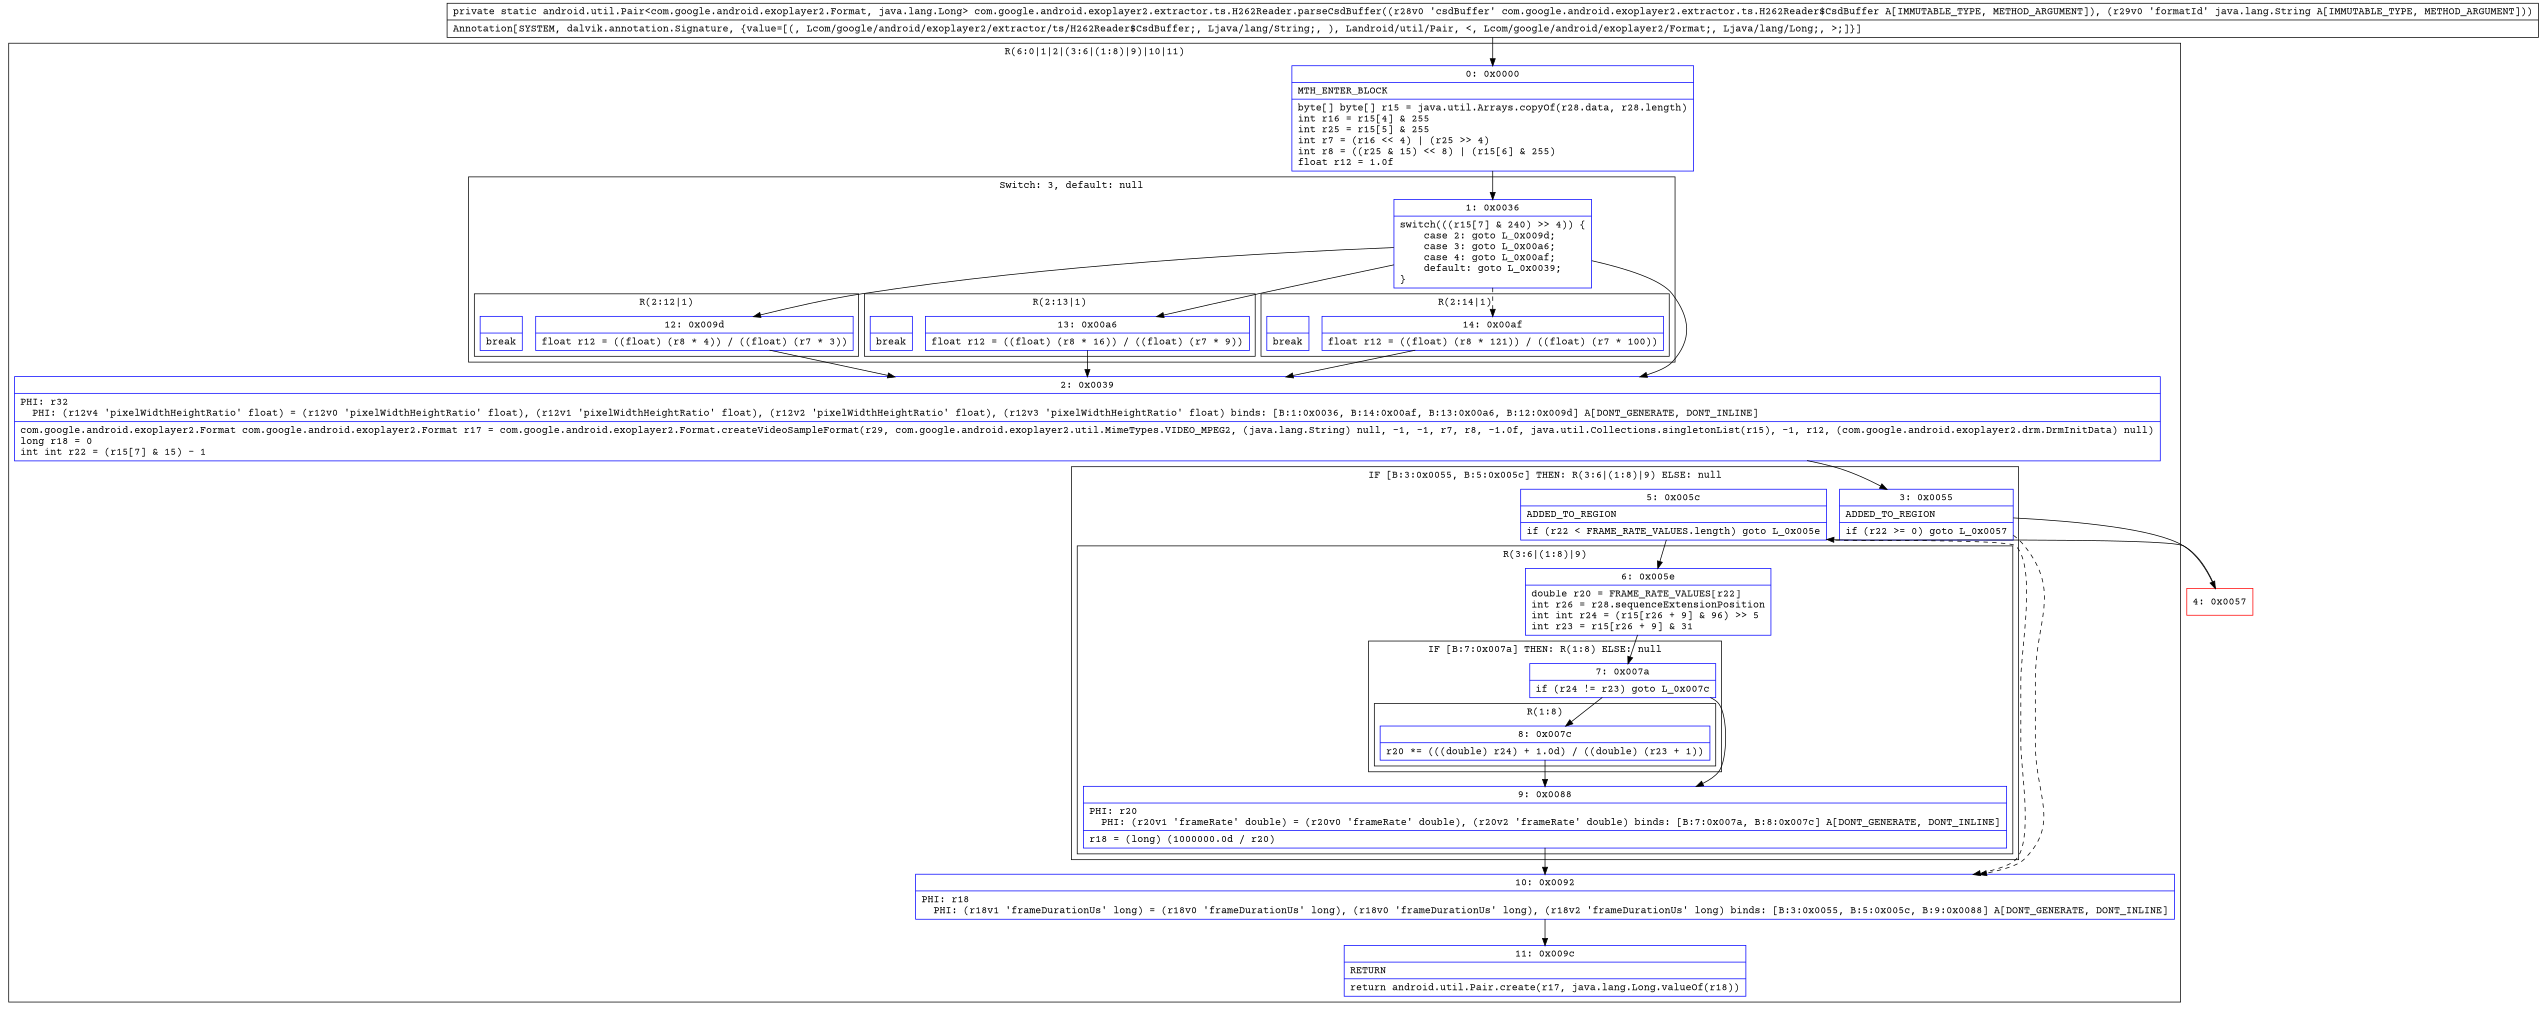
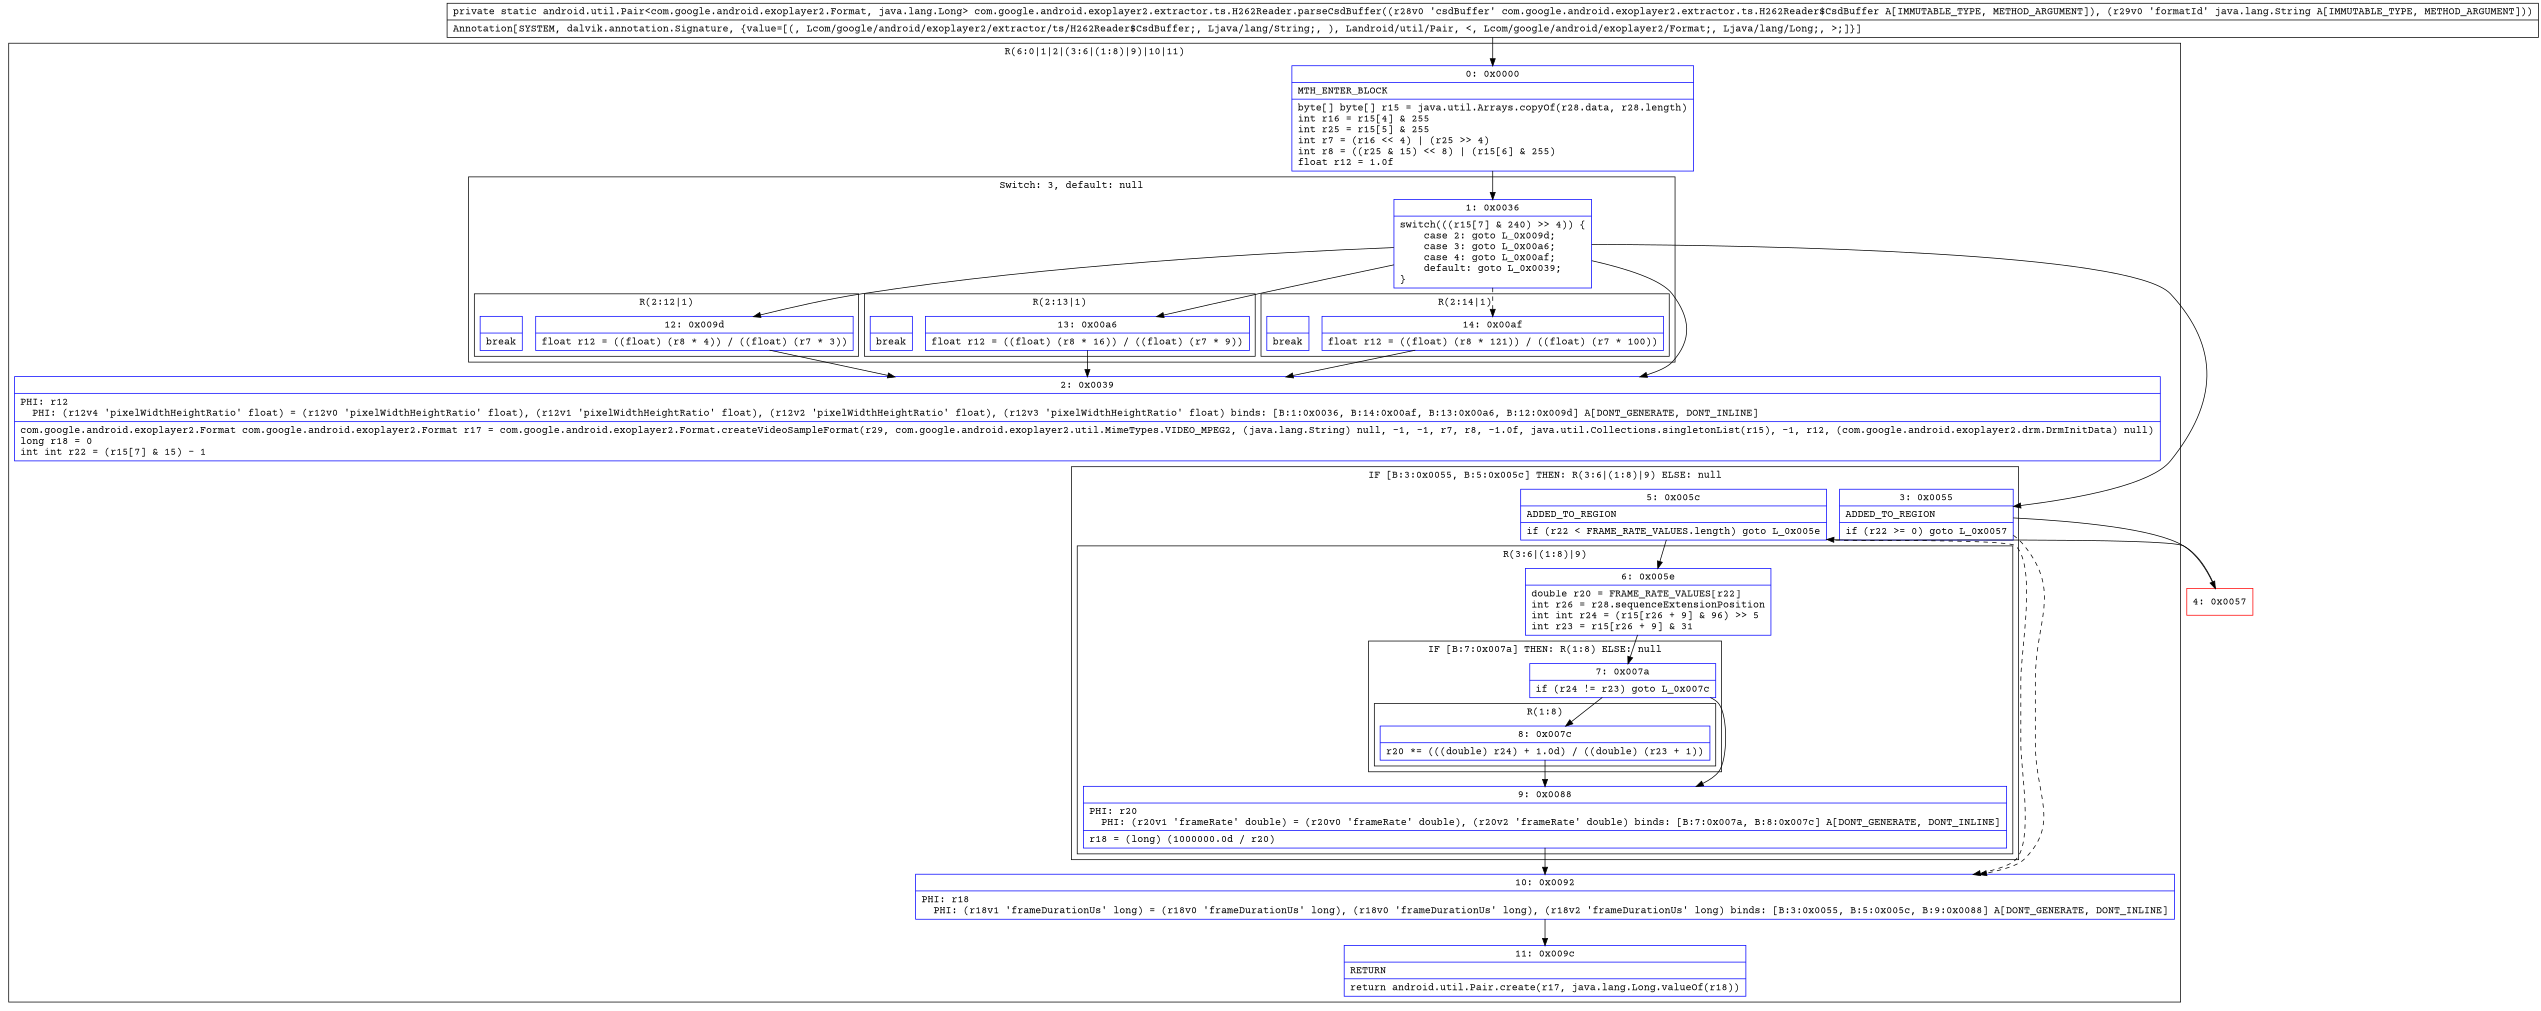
node "2: 0x0039": text "PHI: r32" -> "PHI: r12"
edge "2: 0x0039" -> "3: 0x0055": now "1: 0x0036" -> "3: 0x0055"
